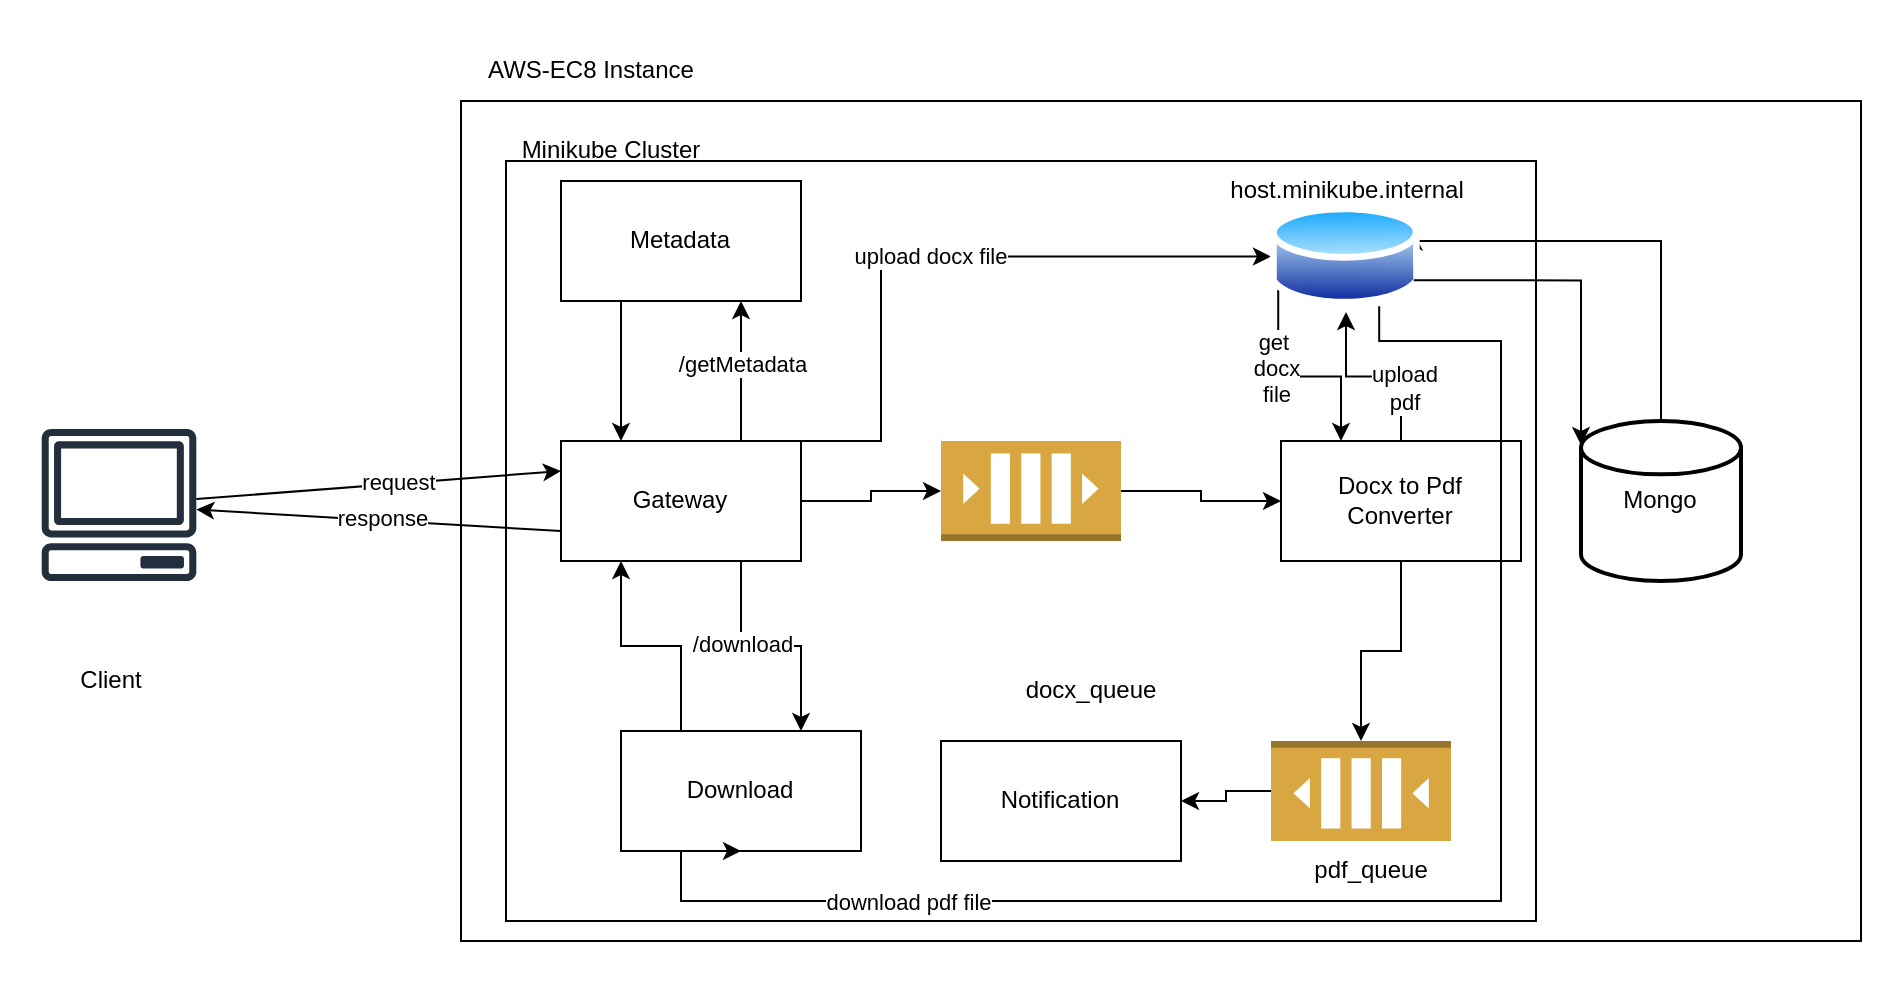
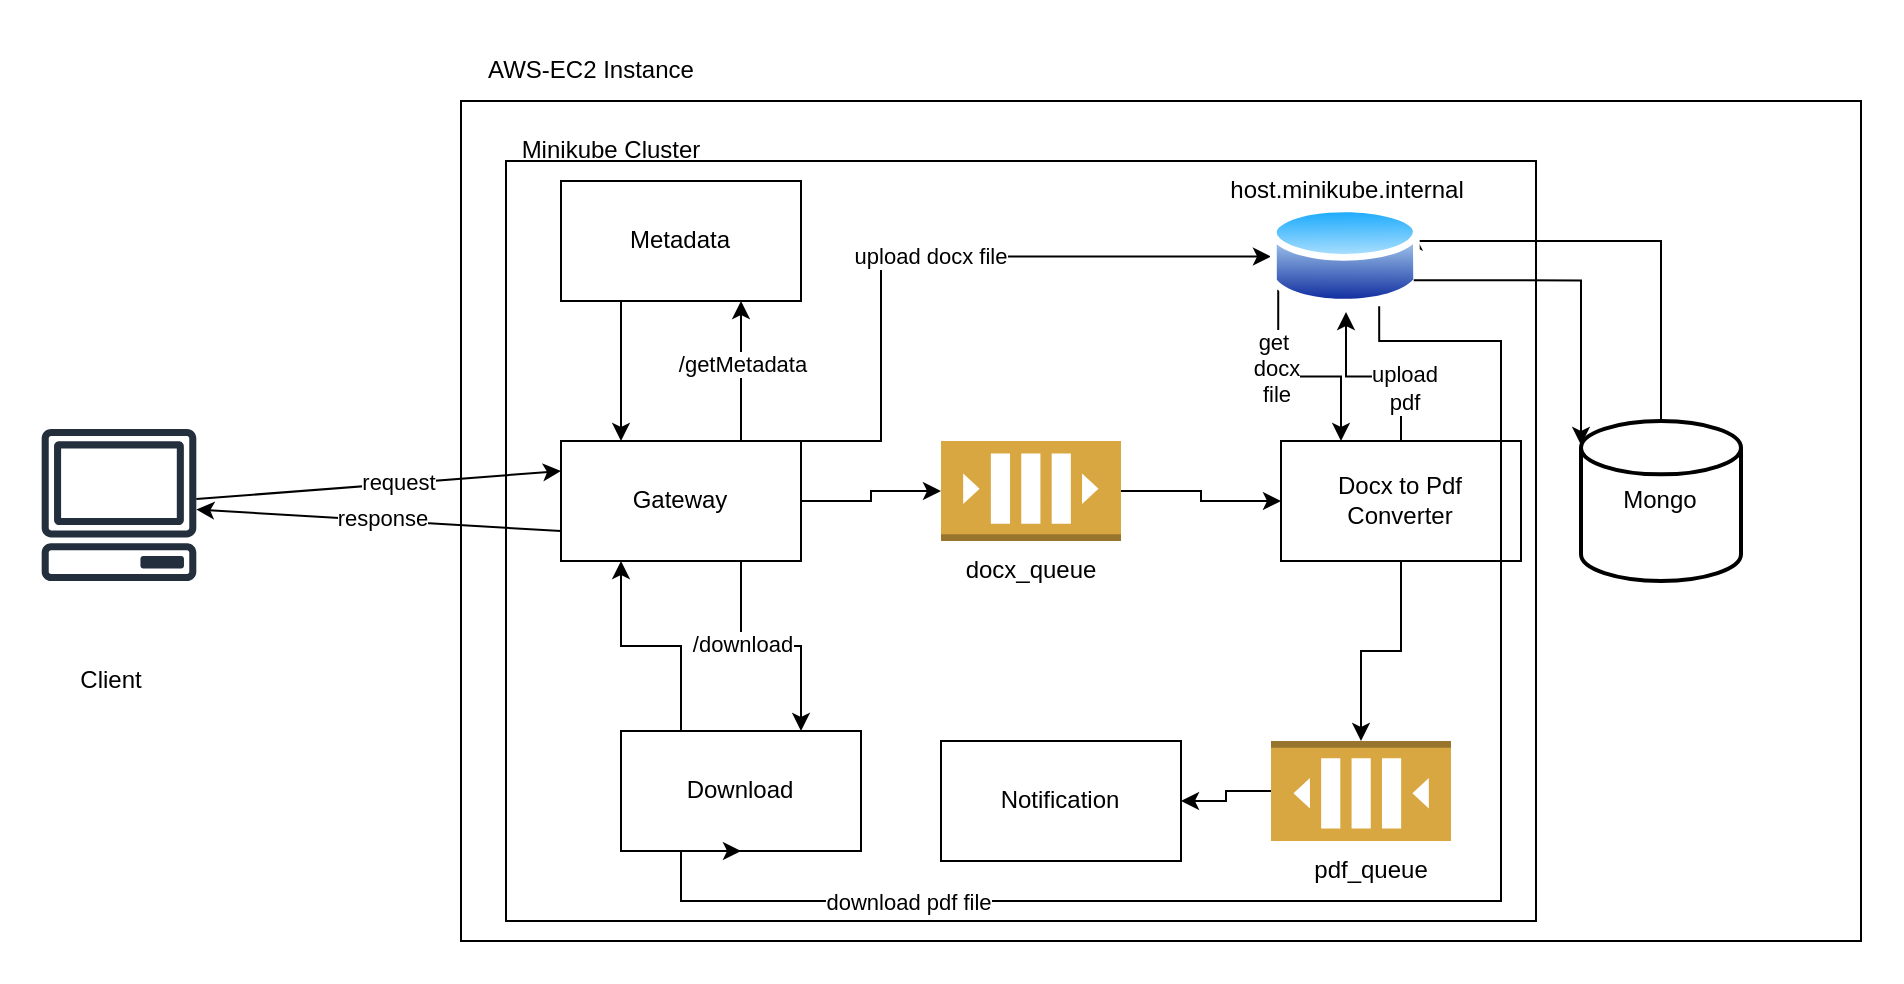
node "AWS-EC8 Instance": label "AWS-EC8 Instance" -> "AWS-EC2 Instance"
node "docx_queue": moved (1091, 691) -> (1031, 571)
